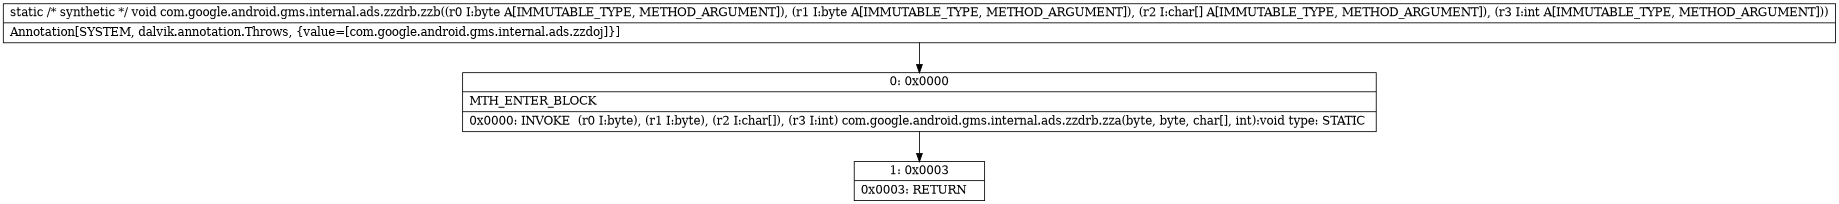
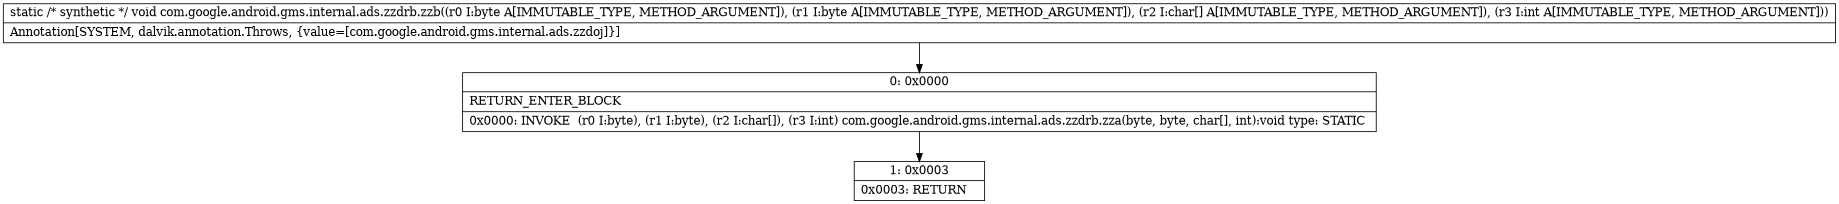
node "0: 0x0000": text "MTH_ENTER_BLOCK" -> "RETURN_ENTER_BLOCK"
